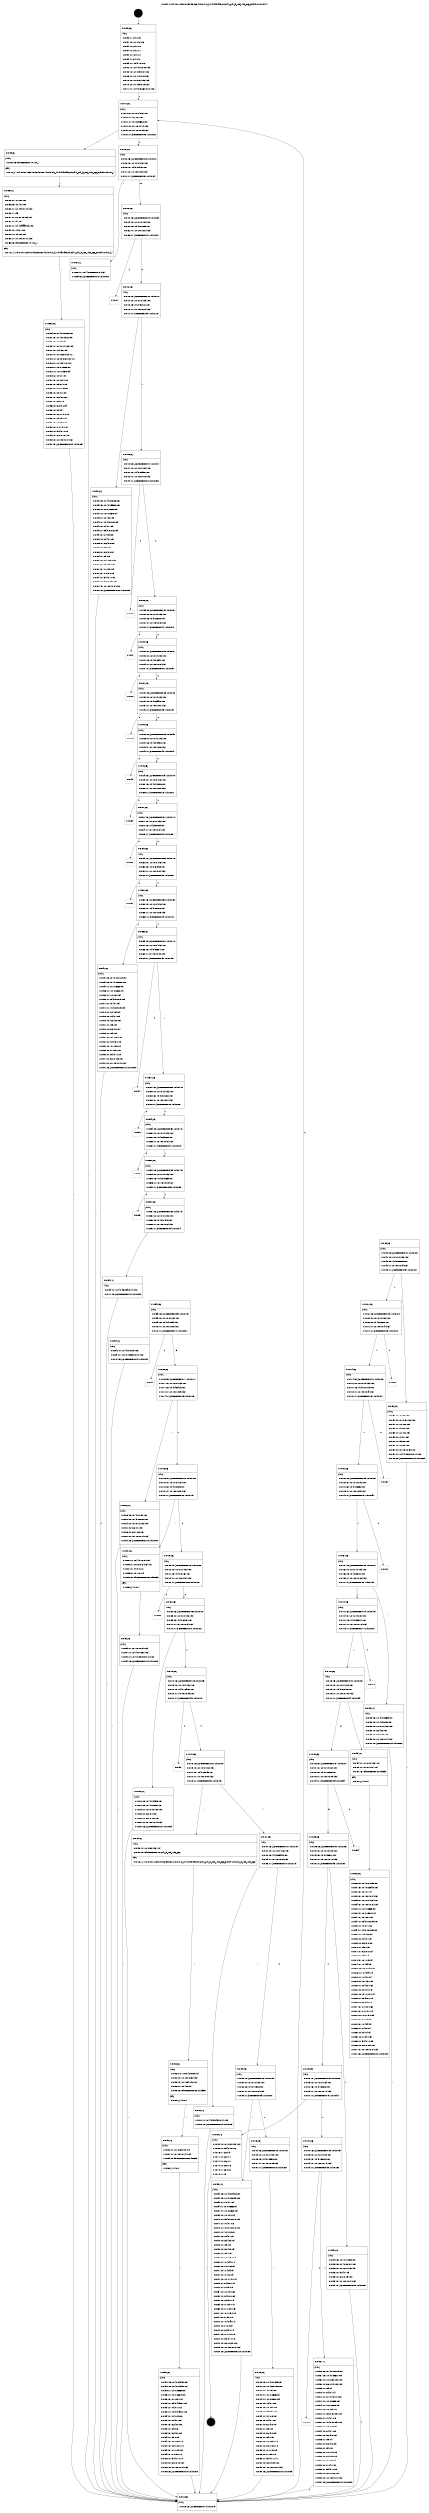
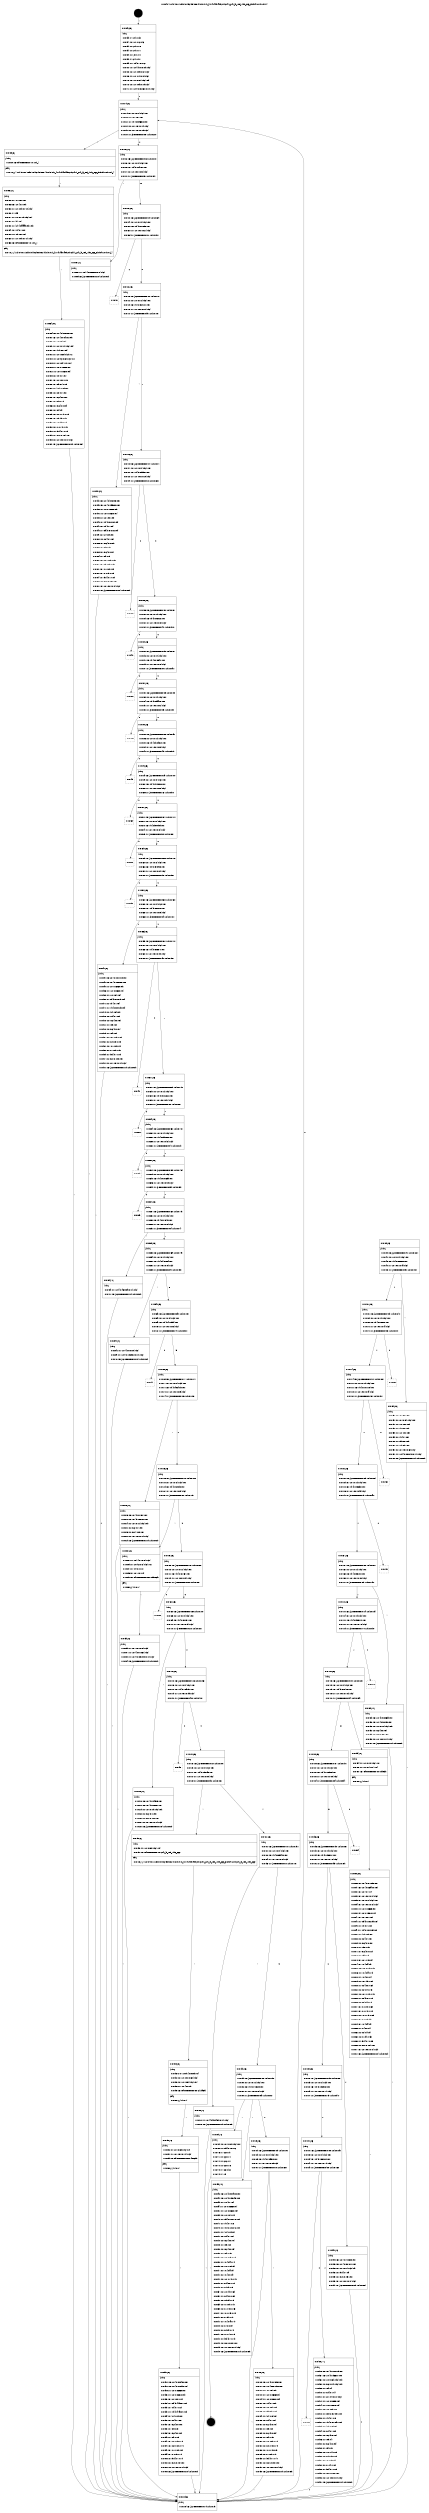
node "0x4015da [25]": added
edge "0x4017ce [25]" -> "0x40210b [19]": now "0x4016bb [25]" -> "0x40210b [19]"
edge "0x401cf3 [144]" -> "0x40222d [5]": now "0x4016d4 [25]" -> "0x40222d [5]"
